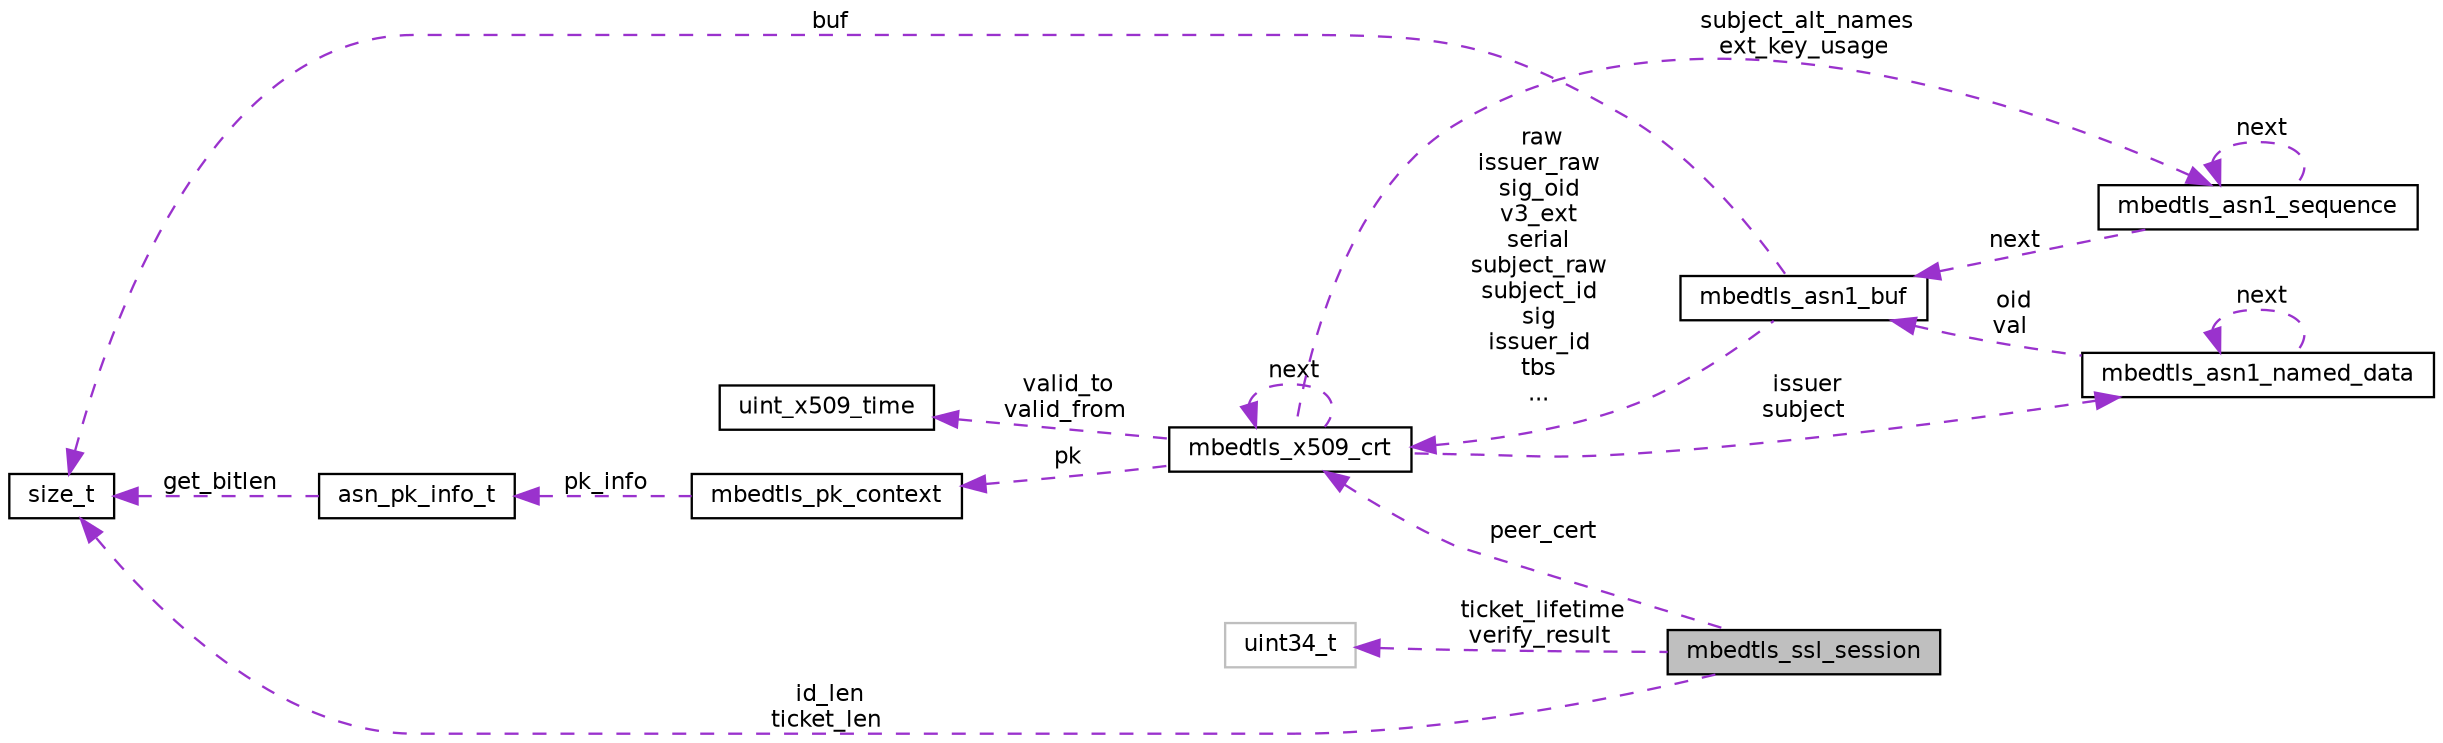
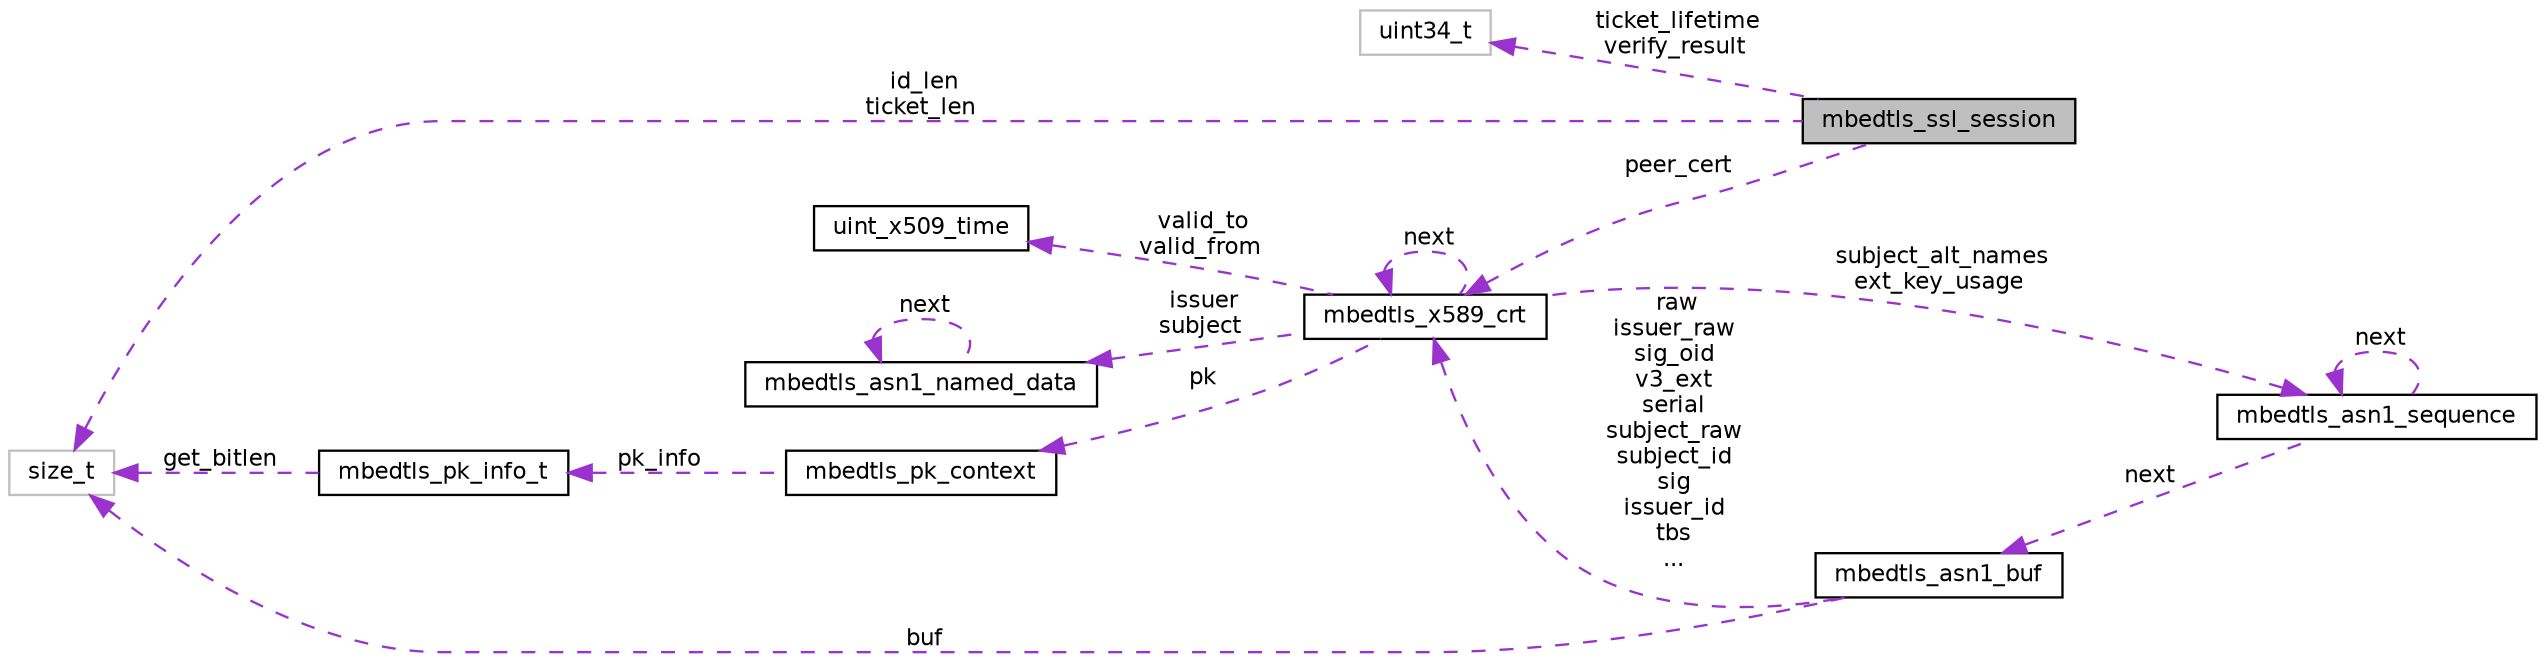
edge "mbedtls_asn1_named_data" -> "mbedtls_asn1_buf": removed, label "oid val"
node "mbedtls_x509_crt": label "mbedtls_x509_crt" -> "mbedtls_x589_crt"
node "size_t": color black -> grey75
node "asn_pk_info_t": label "asn_pk_info_t" -> "mbedtls_pk_info_t"
